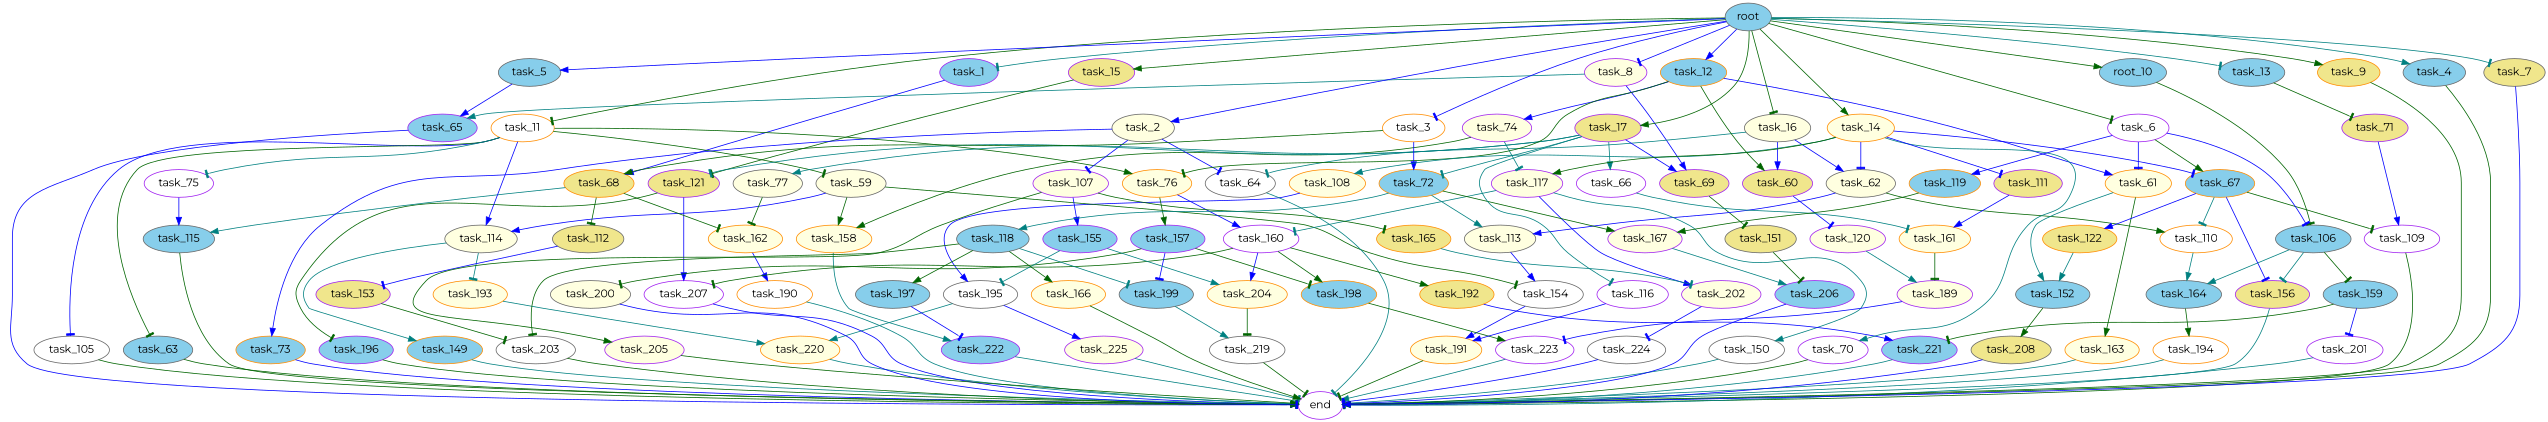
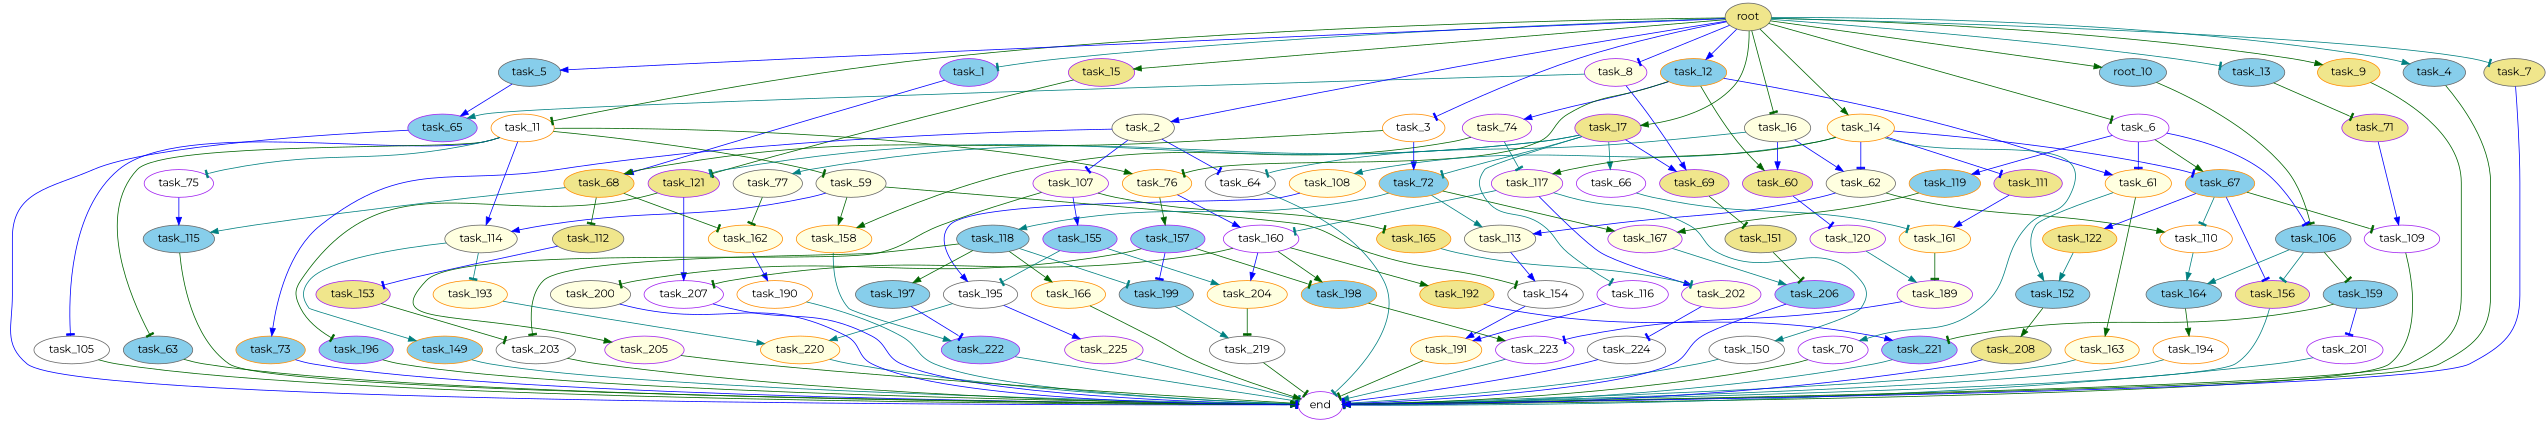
node "root": fillcolor skyblue -> khaki
